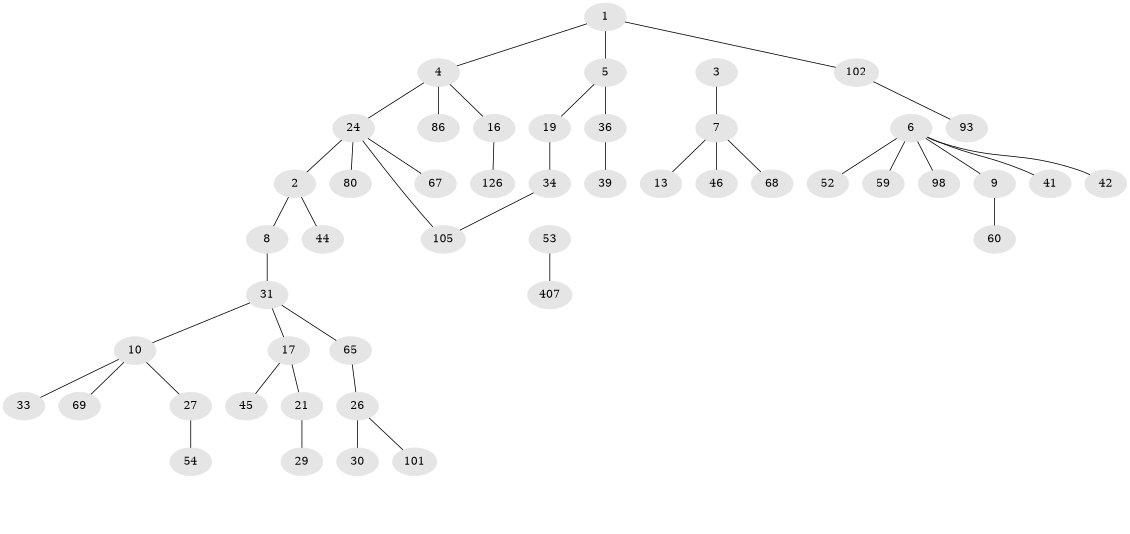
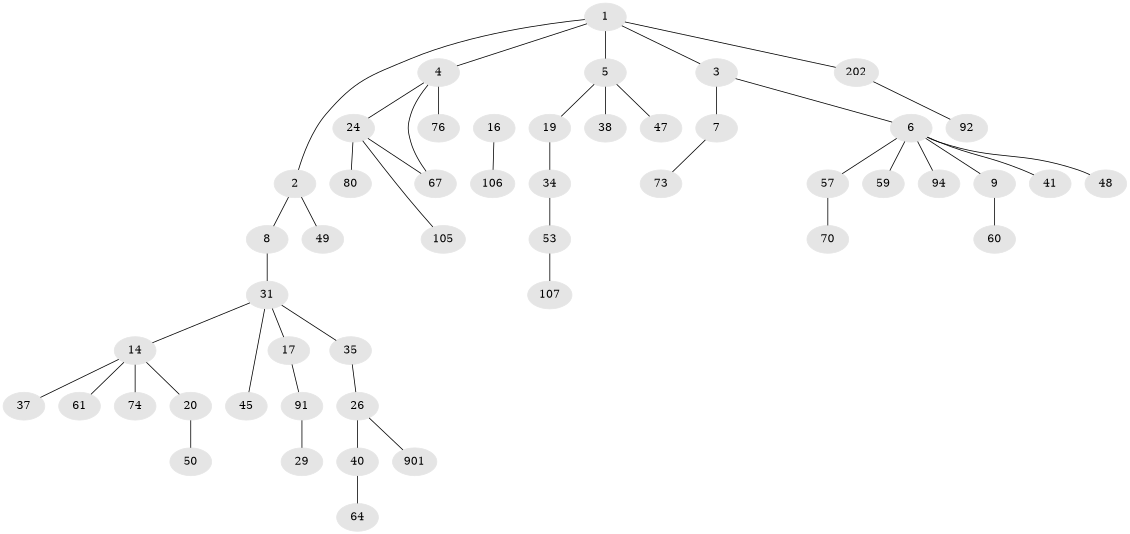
edge "1" -- "3": added
node "102": label "102" -> "202"
edge "4" -- "16": now "4" -- "67"
edge "3" -- "6": added
node "86": label "86" -> "76"
node "36": label "36" -> "38"
node "47": added
node "93": label "93" -> "92"
edge "24" -- "2": now "1" -- "2"
node "126": label "126" -> "106"
node "39": removed
node "13": label "13" -> "73"
node "46": removed
node "68": removed
node "52": label "52" -> "57"
node "98": label "98" -> "94"
node "42": label "42" -> "48"
edge "34" -- "105": now "34" -- "53"
node "44": label "44" -> "49"
node "70": added
node "407": label "407" -> "107"
node "10": label "10" -> "14"
node "65": label "65" -> "35"
edge "17" -- "45": now "31" -- "45"
node "33": label "33" -> "37"
node "69": label "69" -> "61"
node "74": added
node "27": label "27" -> "20"
node "21": label "21" -> "91"
node "54": label "54" -> "50"
node "30": label "30" -> "40"
node "101": label "101" -> "901"
node "64": added
